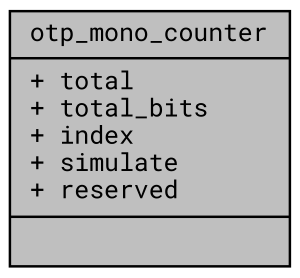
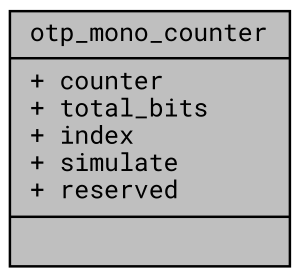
node "otp_mono_counter": text "+ total" -> "+ counter"
